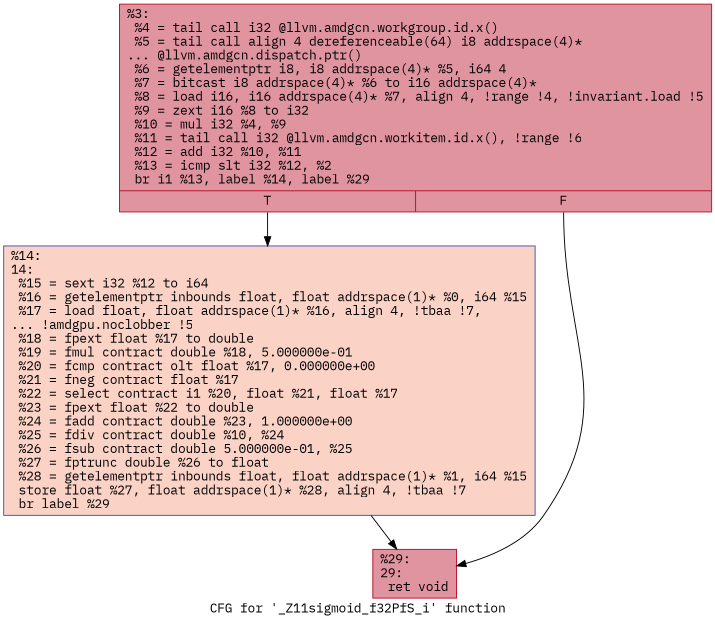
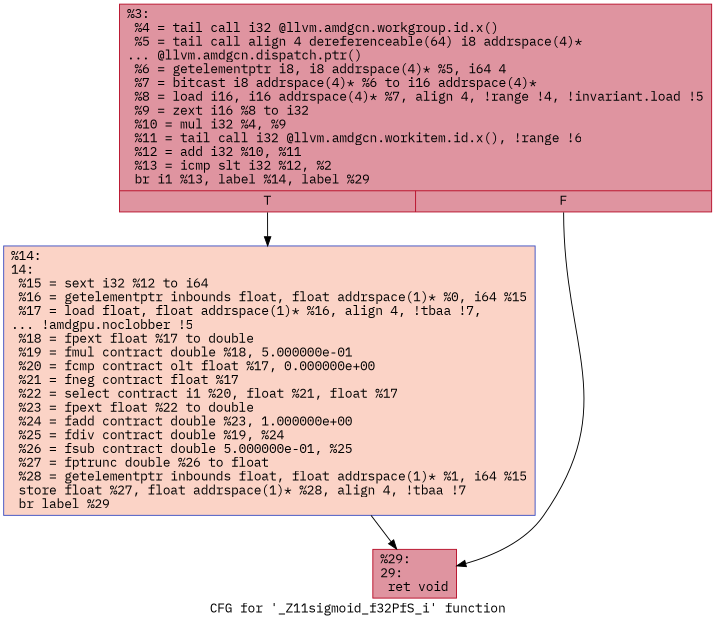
node "%14:": text "%25 = fdiv contract double %10, %24" -> "%25 = fdiv contract double %19, %24"
